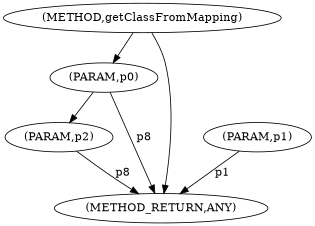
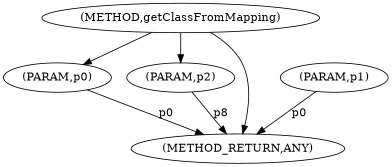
edge "(PARAM,p0)" -> "(PARAM,p2)": now "(METHOD,getClassFromMapping)" -> "(PARAM,p2)"
edge "(PARAM,p0)" -> "(METHOD_RETURN,ANY)": label "p8" -> "p0"
edge "(PARAM,p1)" -> "(METHOD_RETURN,ANY)": label "p1" -> "p0"
